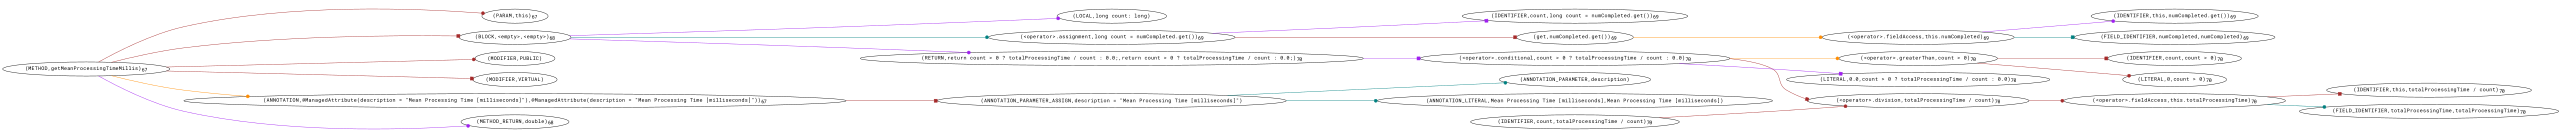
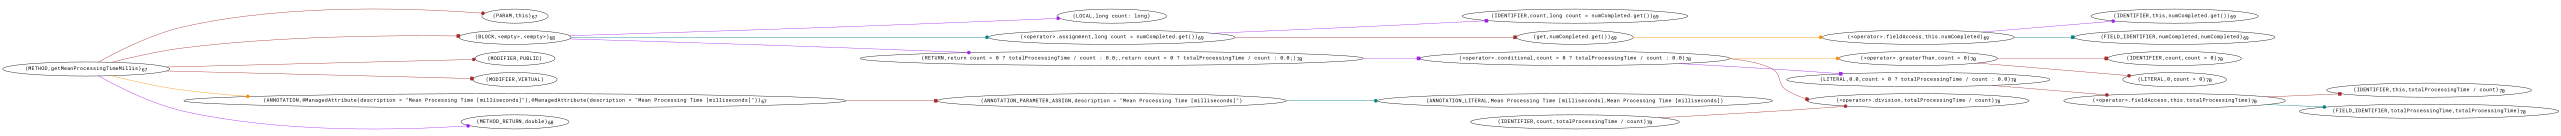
node "(ANNOTATION_PARAMETER,description)": removed
edge "(<operator>.division,totalProcessingTime / count)" -> "(<operator>.fieldAccess,this.totalProcessingTime)": now "(LITERAL,0.0,count > 0 ? totalProcessingTime / count : 0.0)" -> "(<operator>.fieldAccess,this.totalProcessingTime)"
